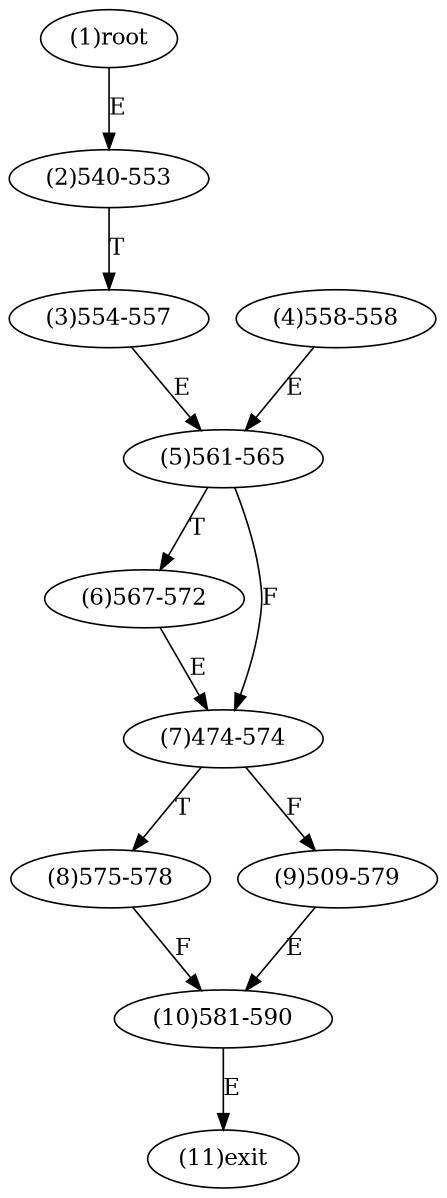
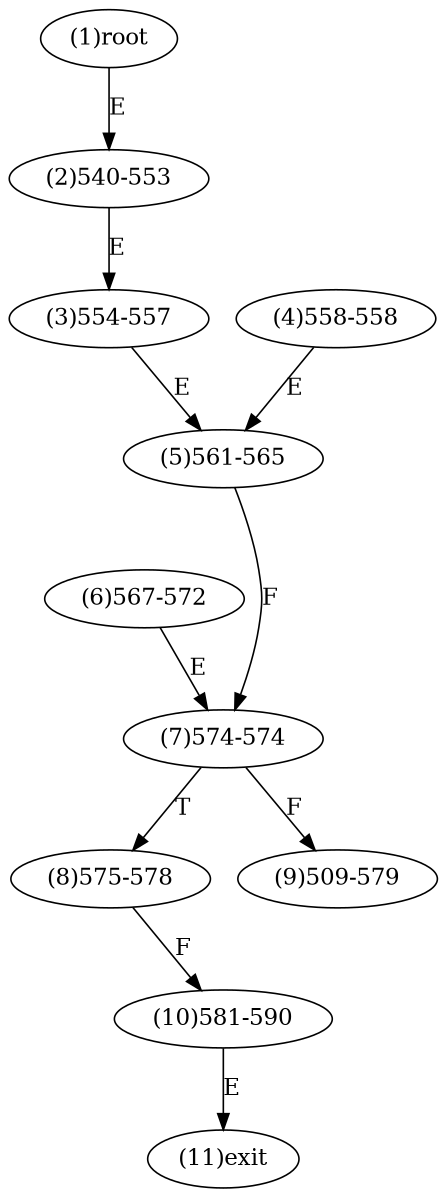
edge "(2)540-553" -> "(3)554-557": label "T" -> "E"
edge "(5)561-565" -> "(6)567-572": removed, label "T"
node "(7)474-574": label "(7)474-574" -> "(7)574-574"
edge "(9)509-579" -> "(10)581-590": removed, label "E"
